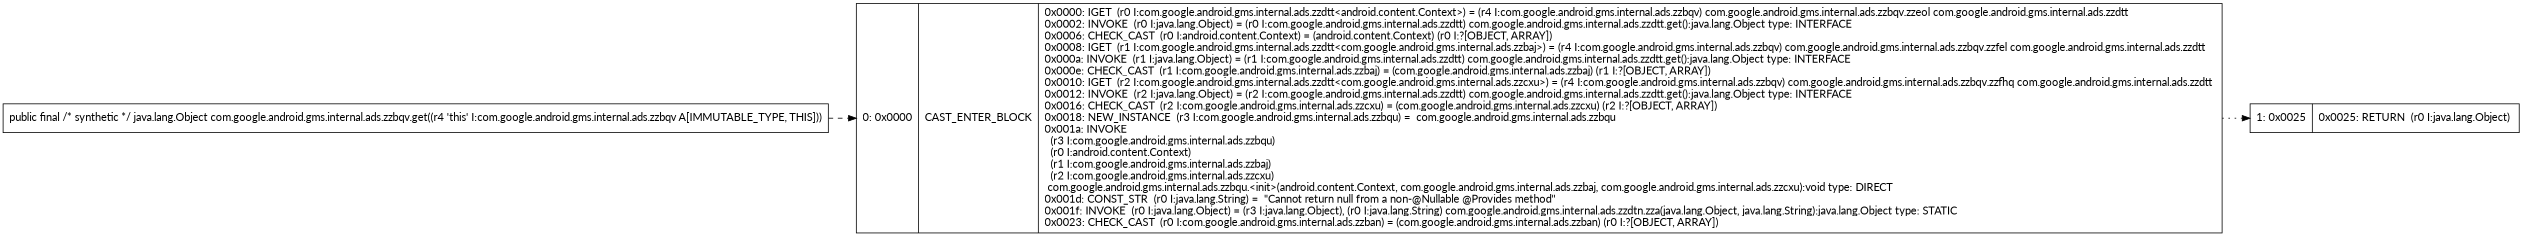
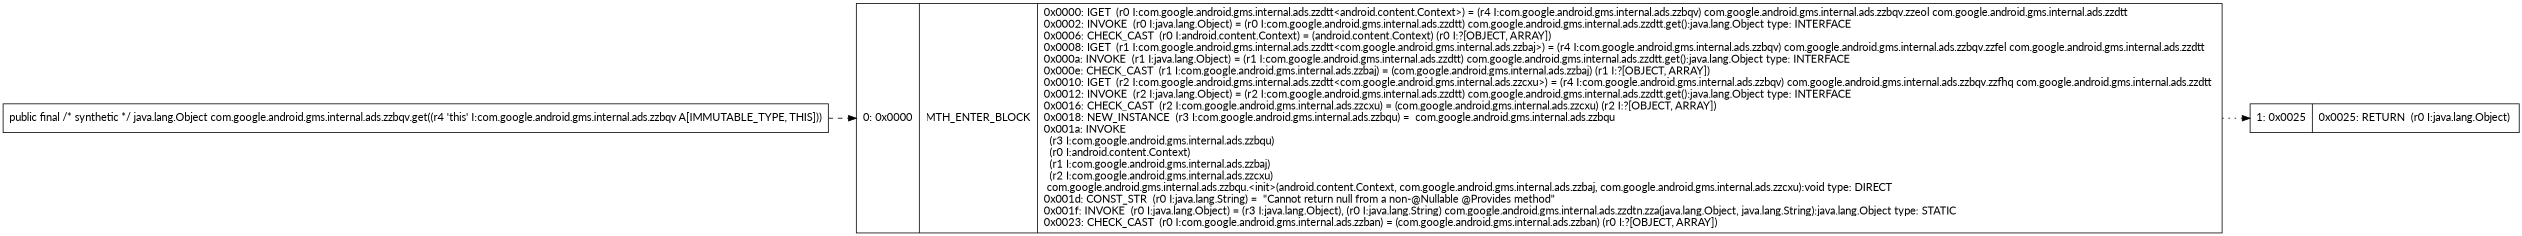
node "0: 0x0000": text "CAST_ENTER_BLOCK" -> "MTH_ENTER_BLOCK"
